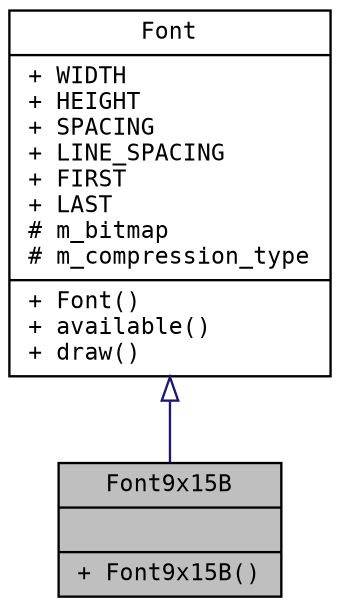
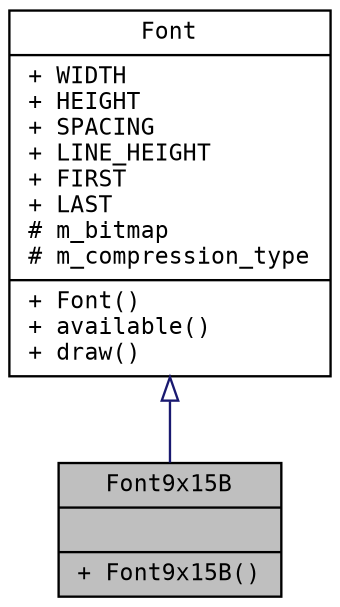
node "Font": text "+ LINE_SPACING" -> "+ LINE_HEIGHT"
